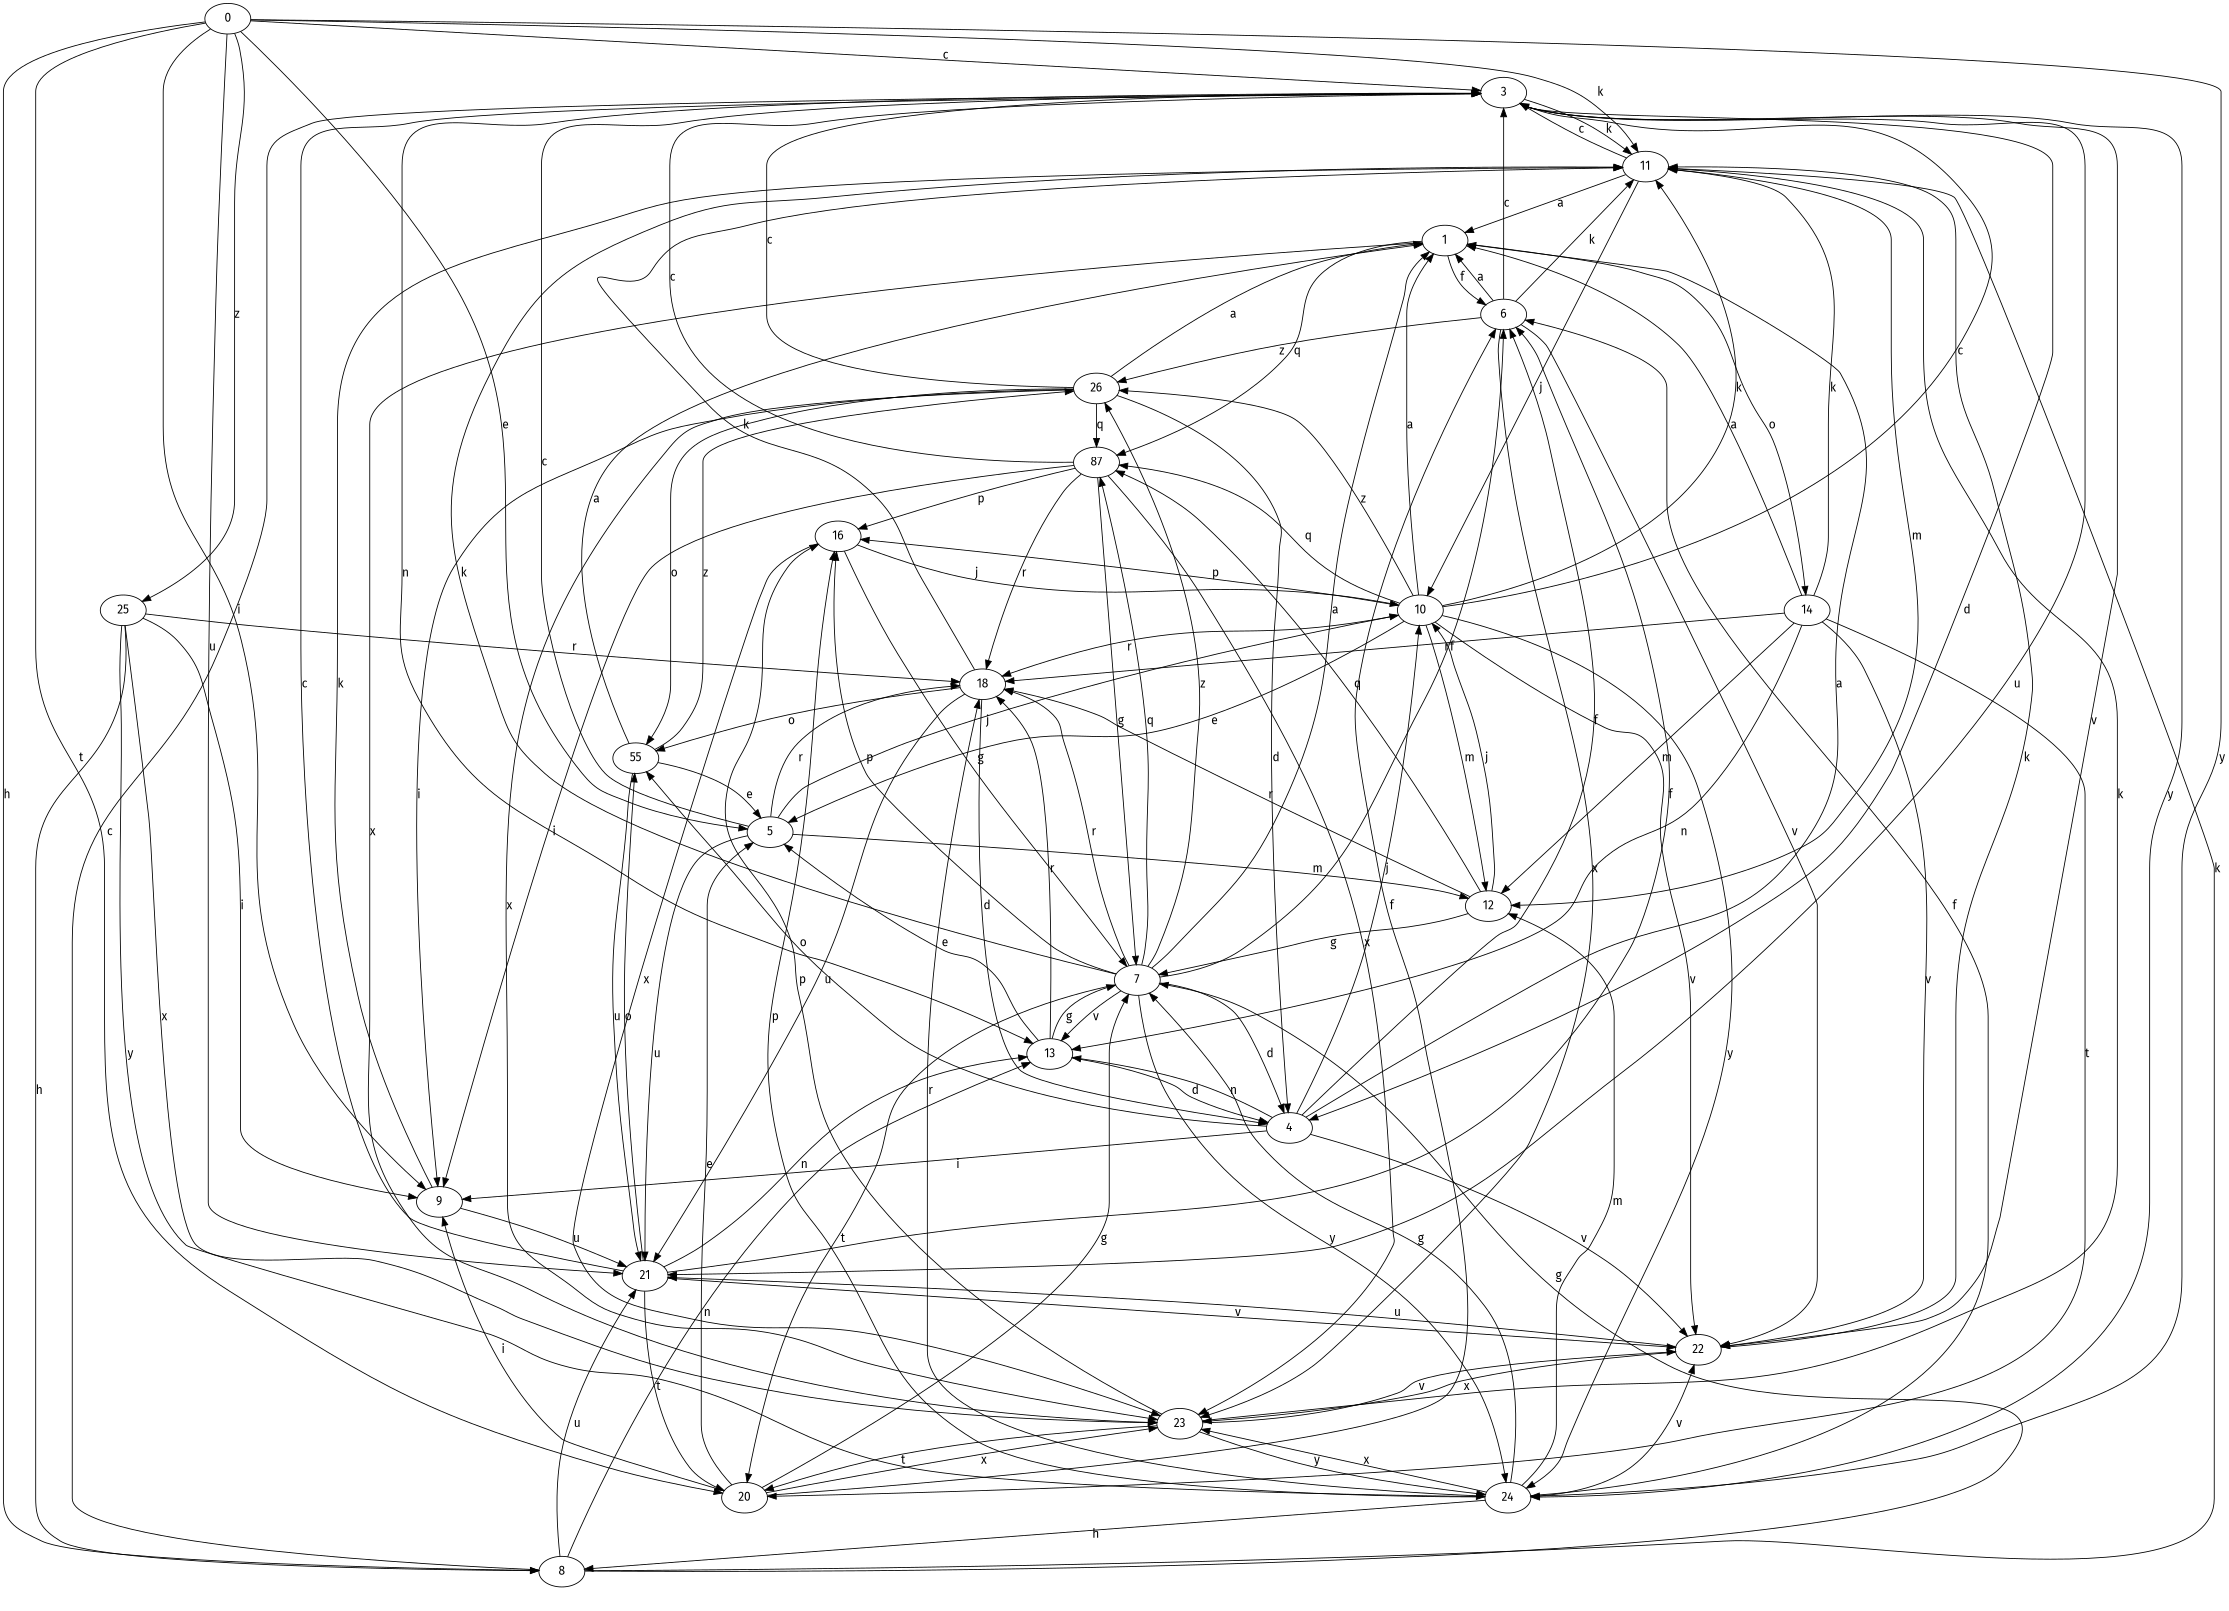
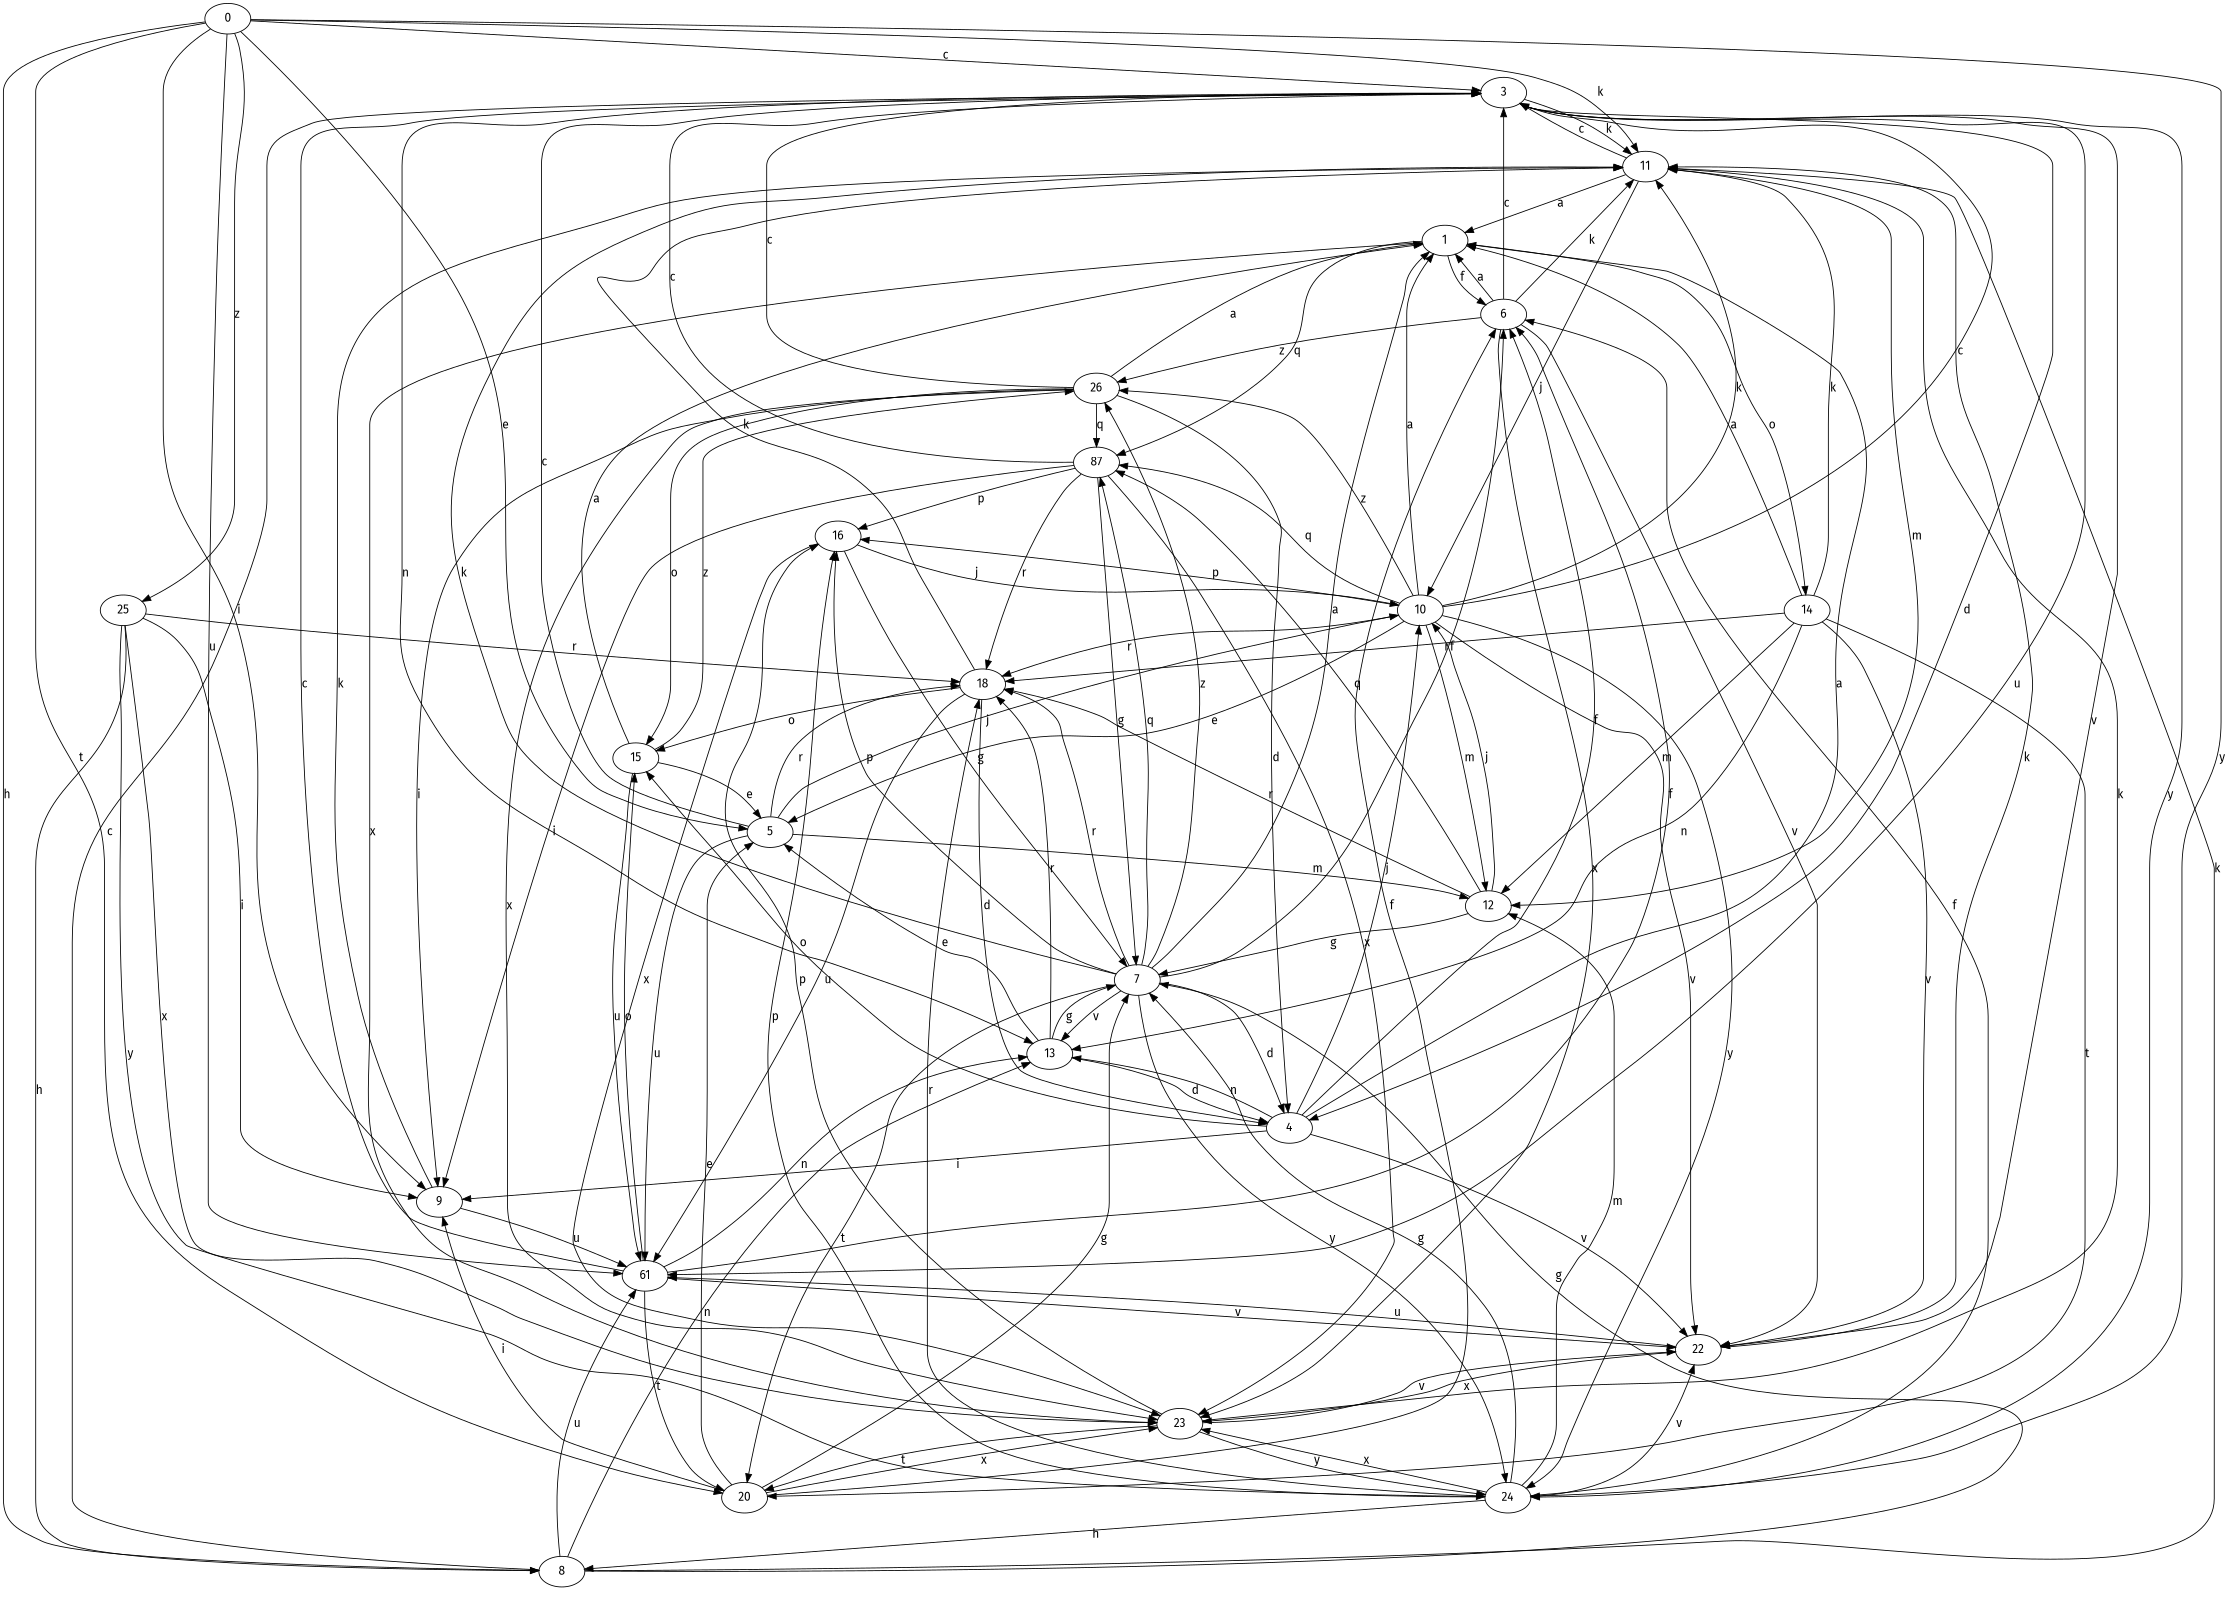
node "55": label "55" -> "15"
node "21": label "21" -> "61"
